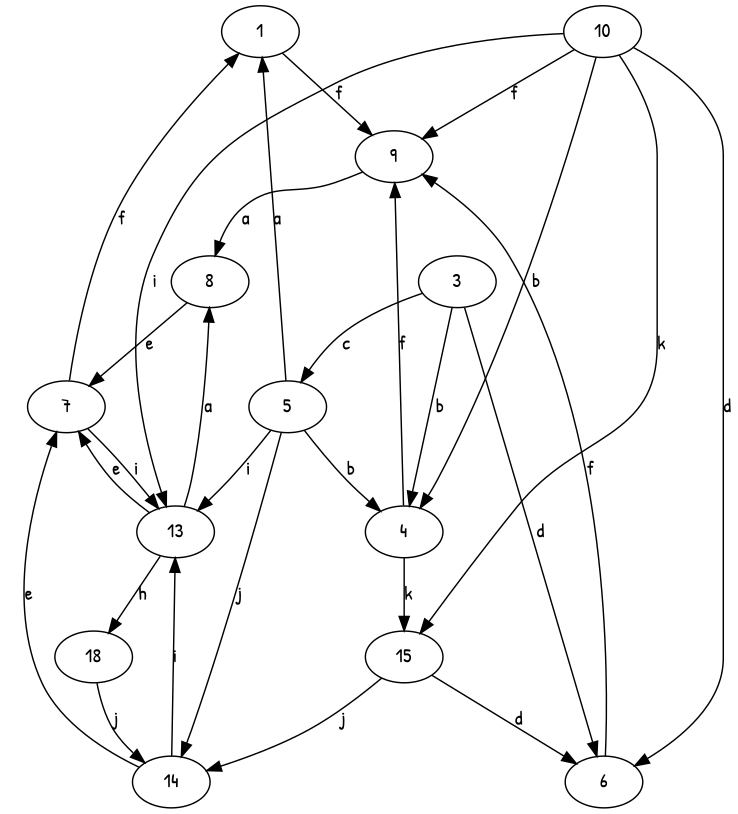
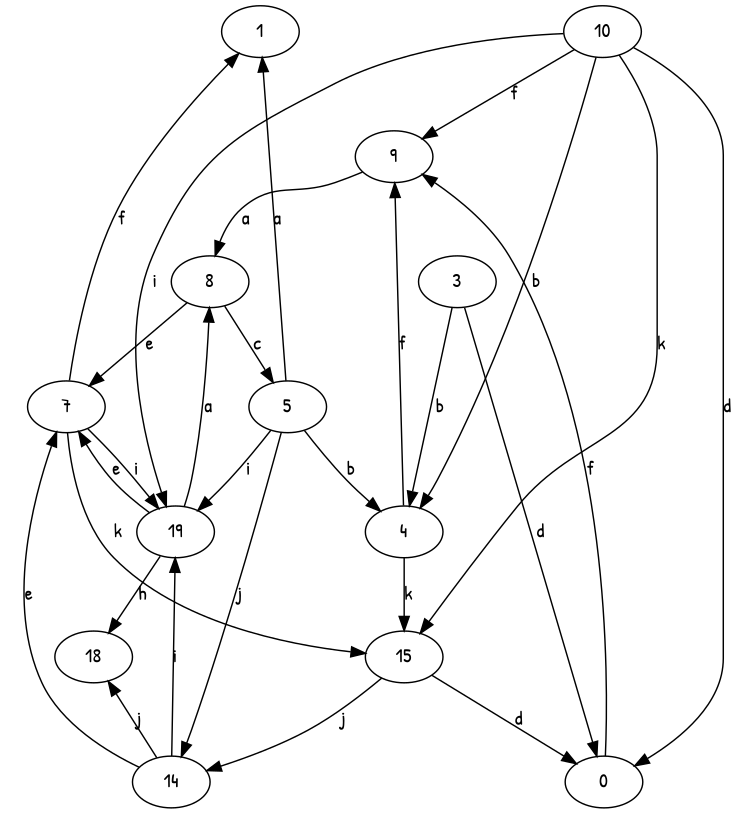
edge "1" -> "9": removed, label "f"
edge "3" -> "5": now "8" -> "5"
node "13": label "13" -> "19"
edge "7" -> "15": added, label "k"
edge "18" -> "14": reversed
node "6": label "6" -> "0"
